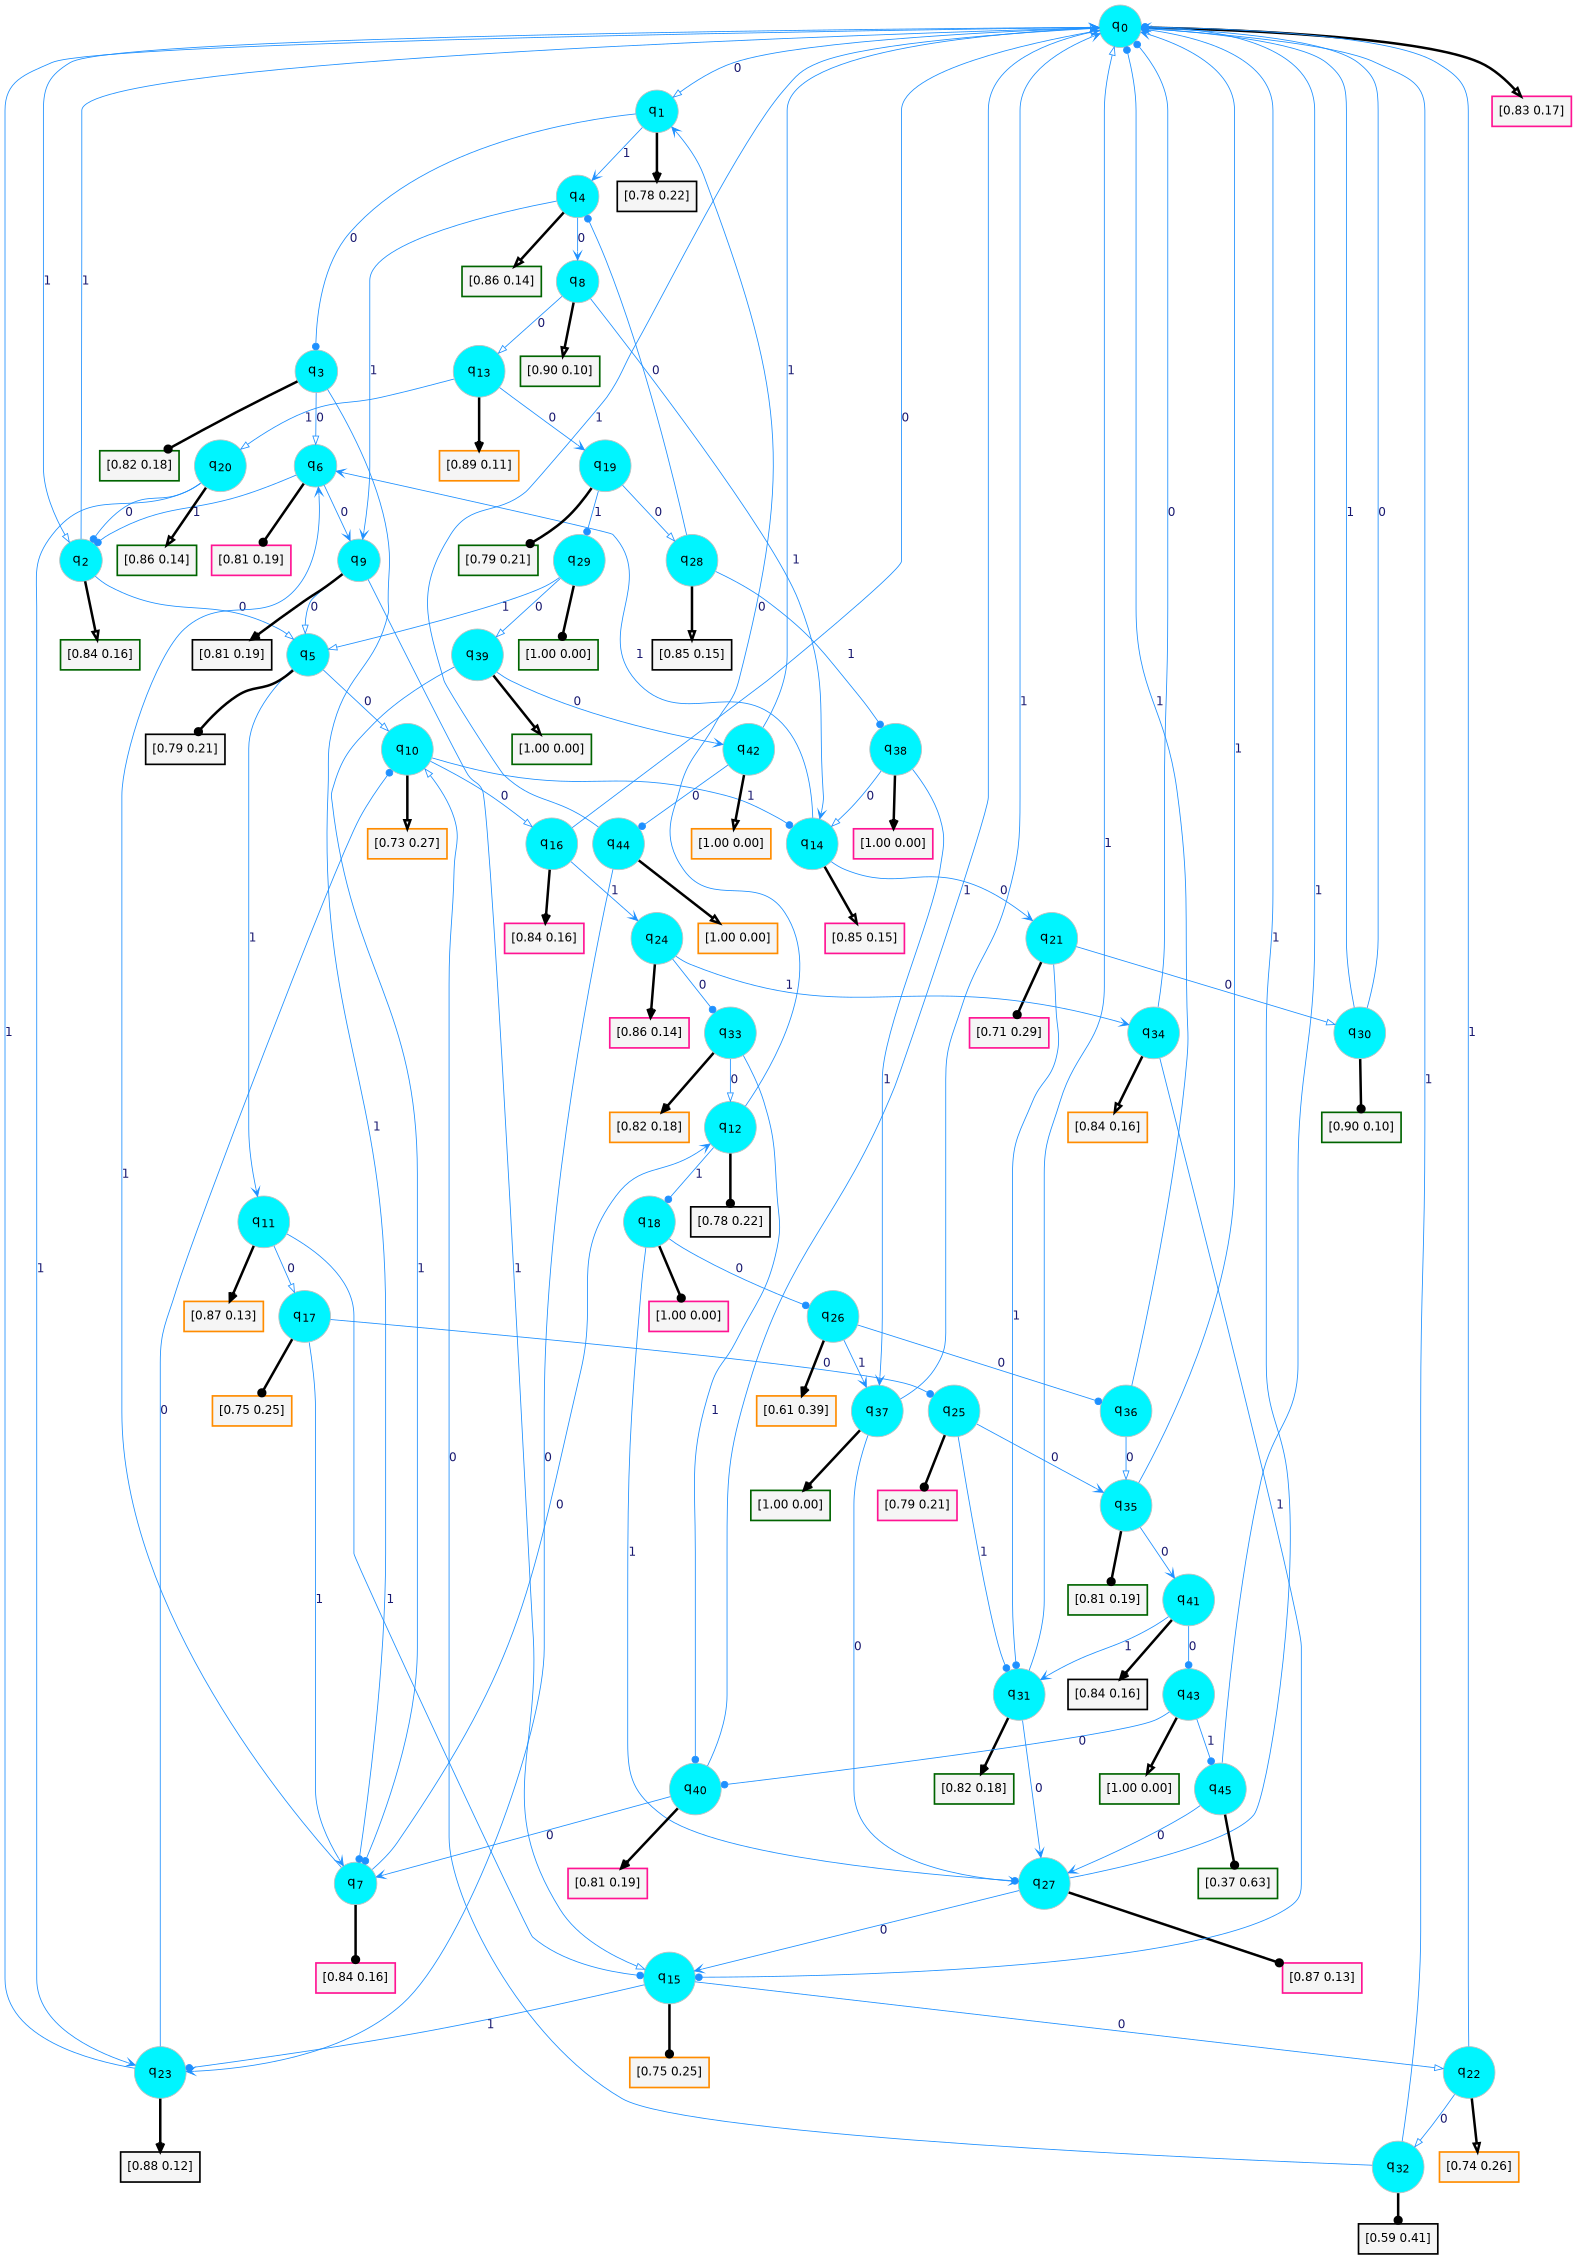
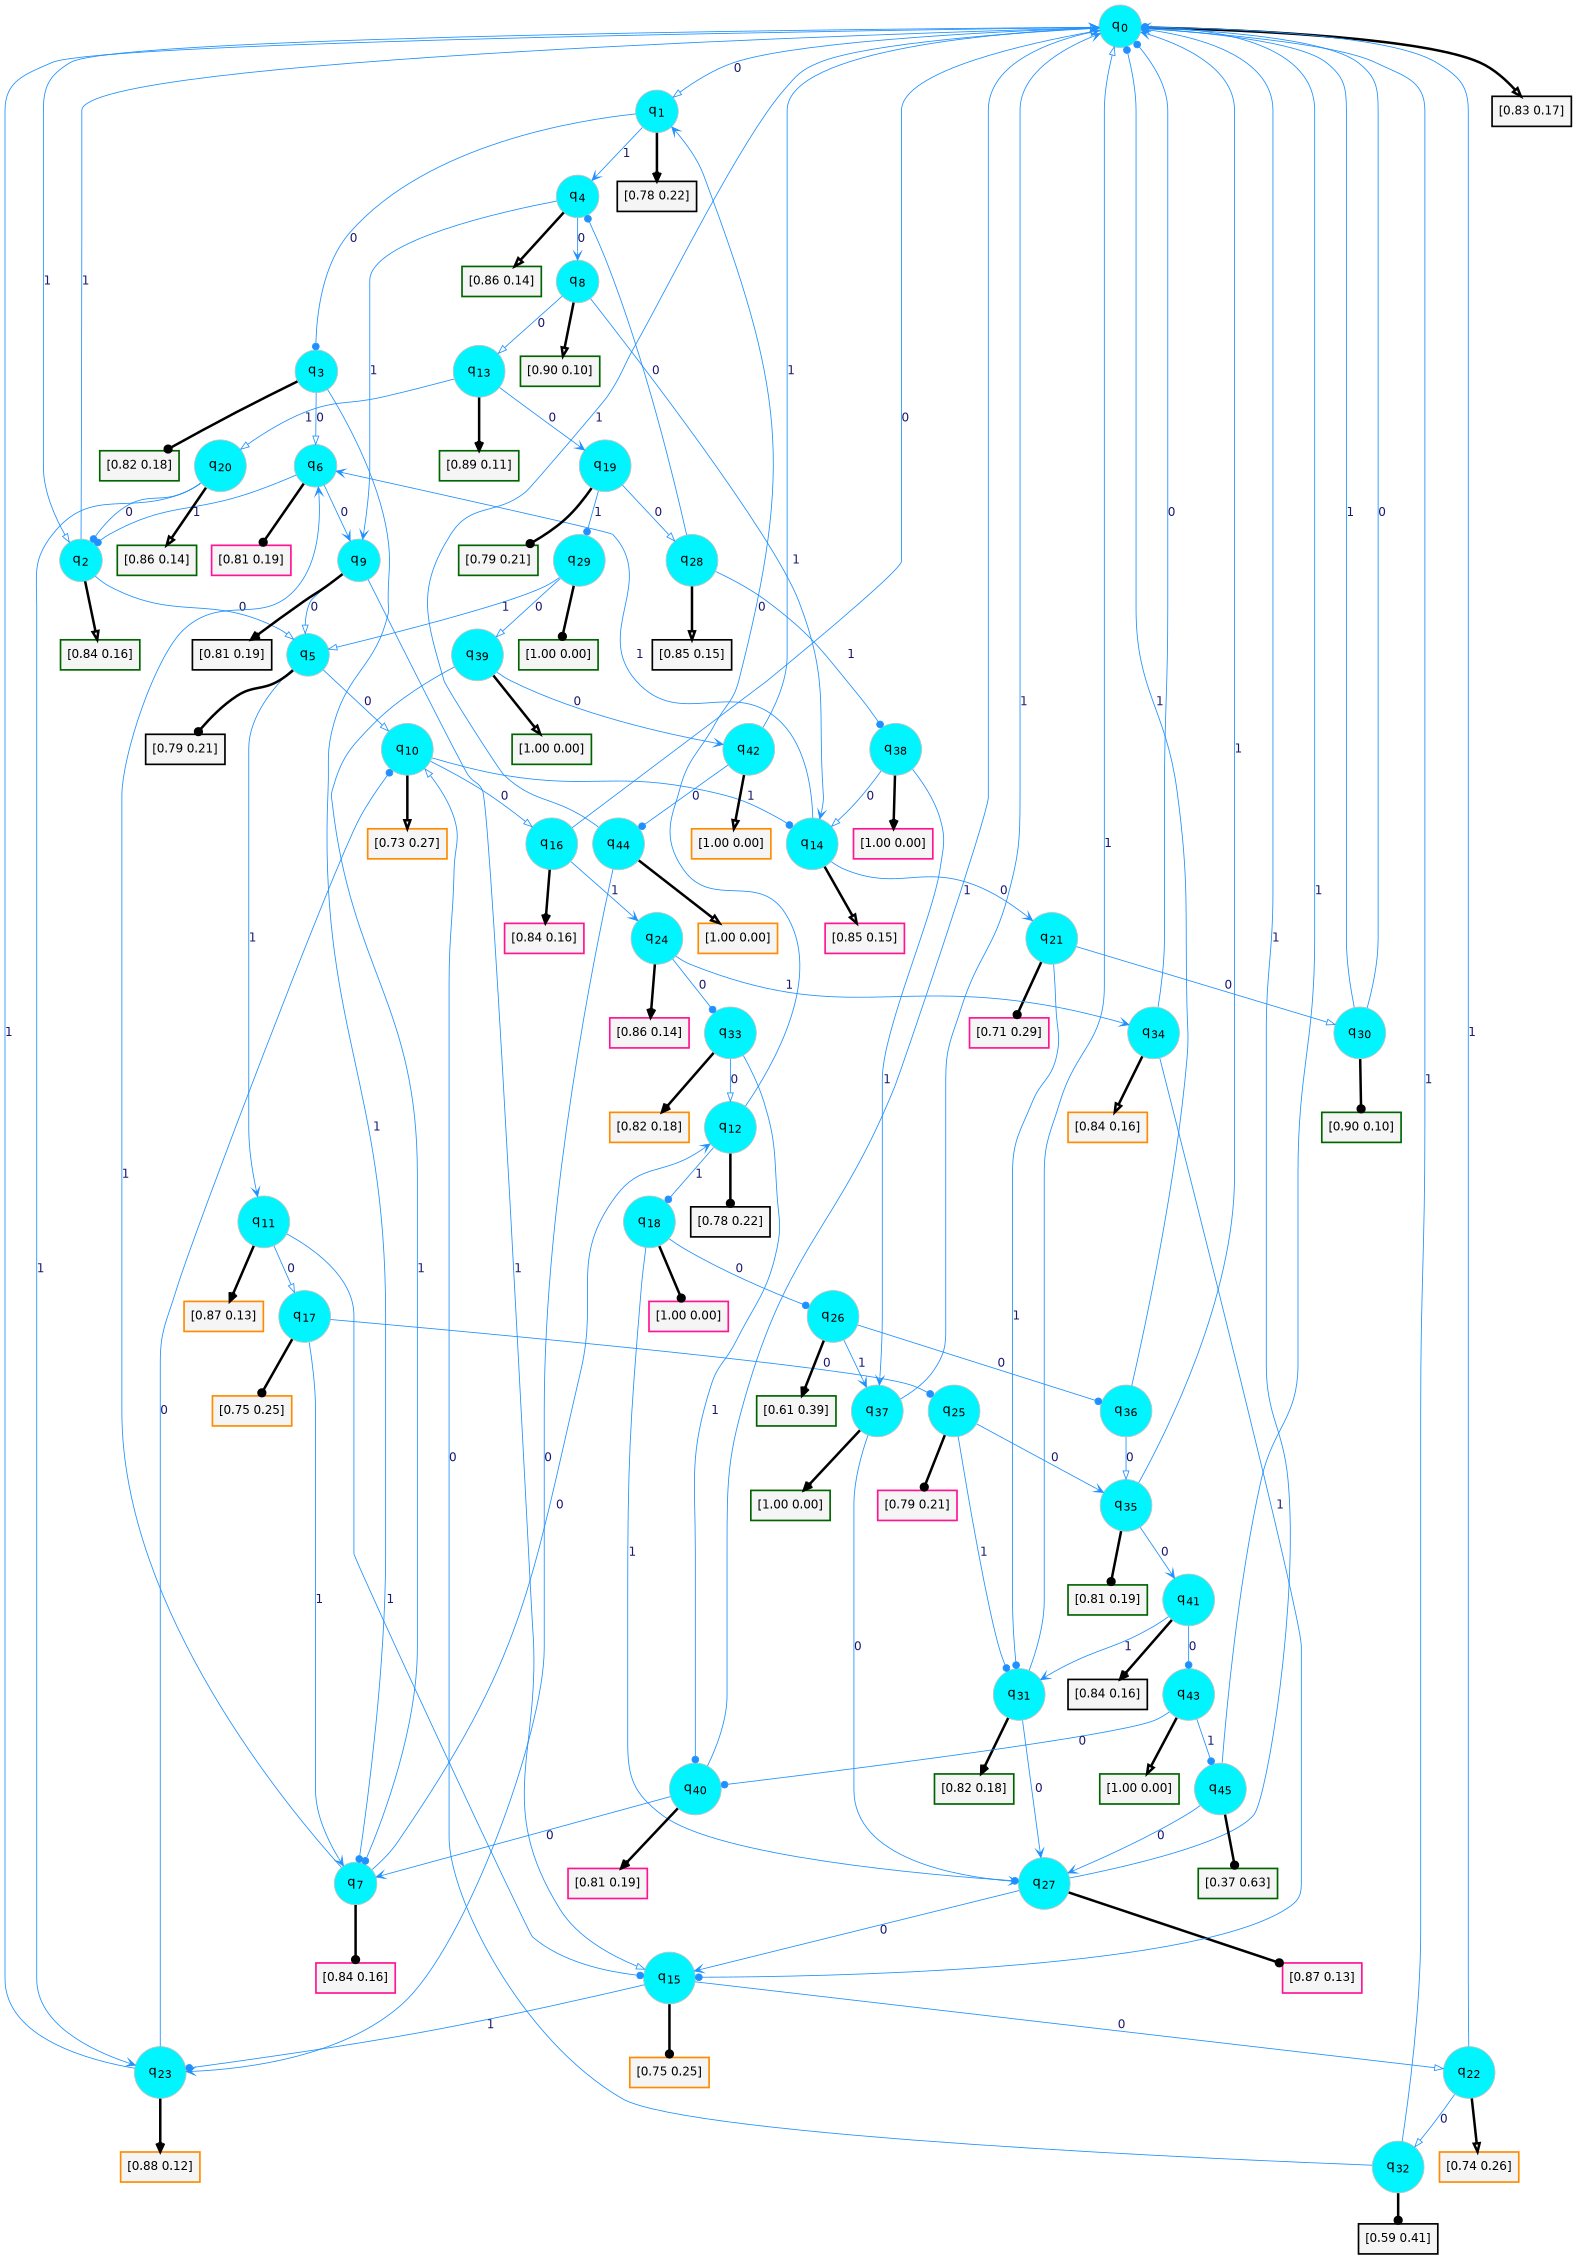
node "[0.83 0.17]": color deeppink -> black
node "[0.89 0.11]": color darkorange -> darkgreen
node "[0.61 0.39]": color darkorange -> darkgreen
node "[0.88 0.12]": color black -> darkorange
